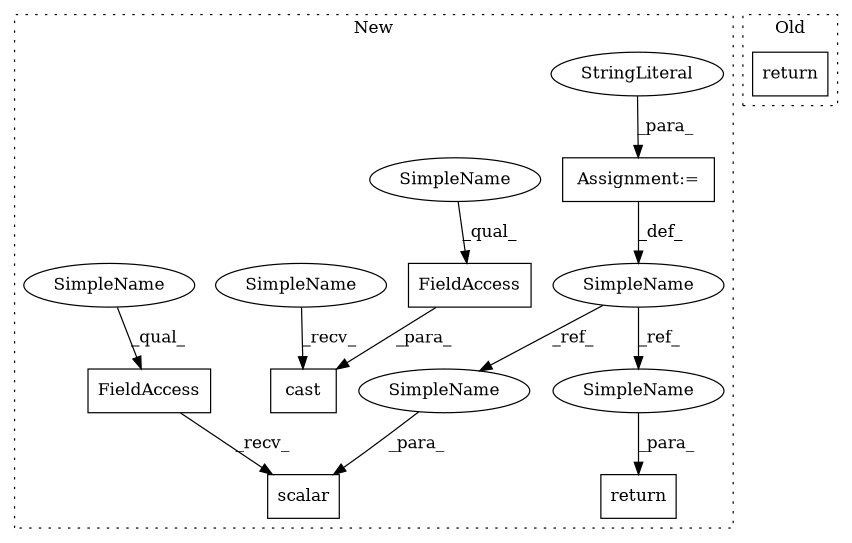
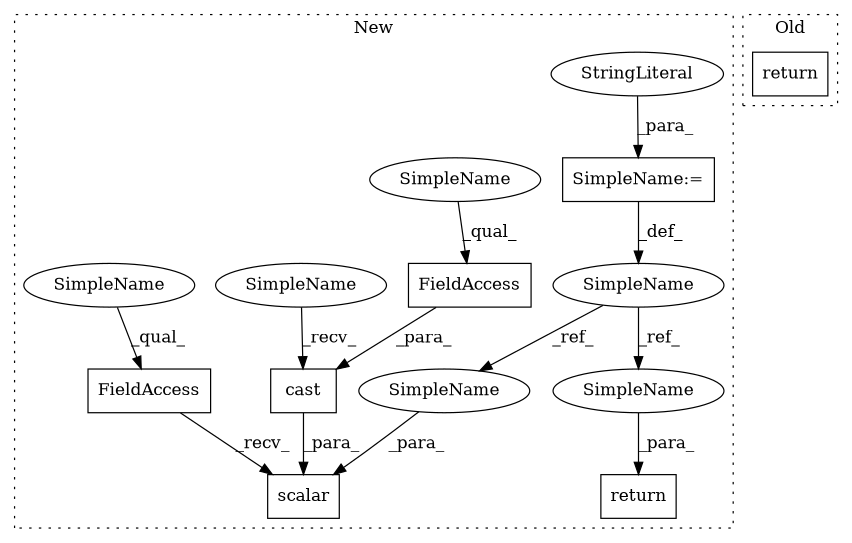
node "Assignment:=": label "Assignment:=" -> "SimpleName:="
edge "cast" -> "scalar": added, label "_para_"
